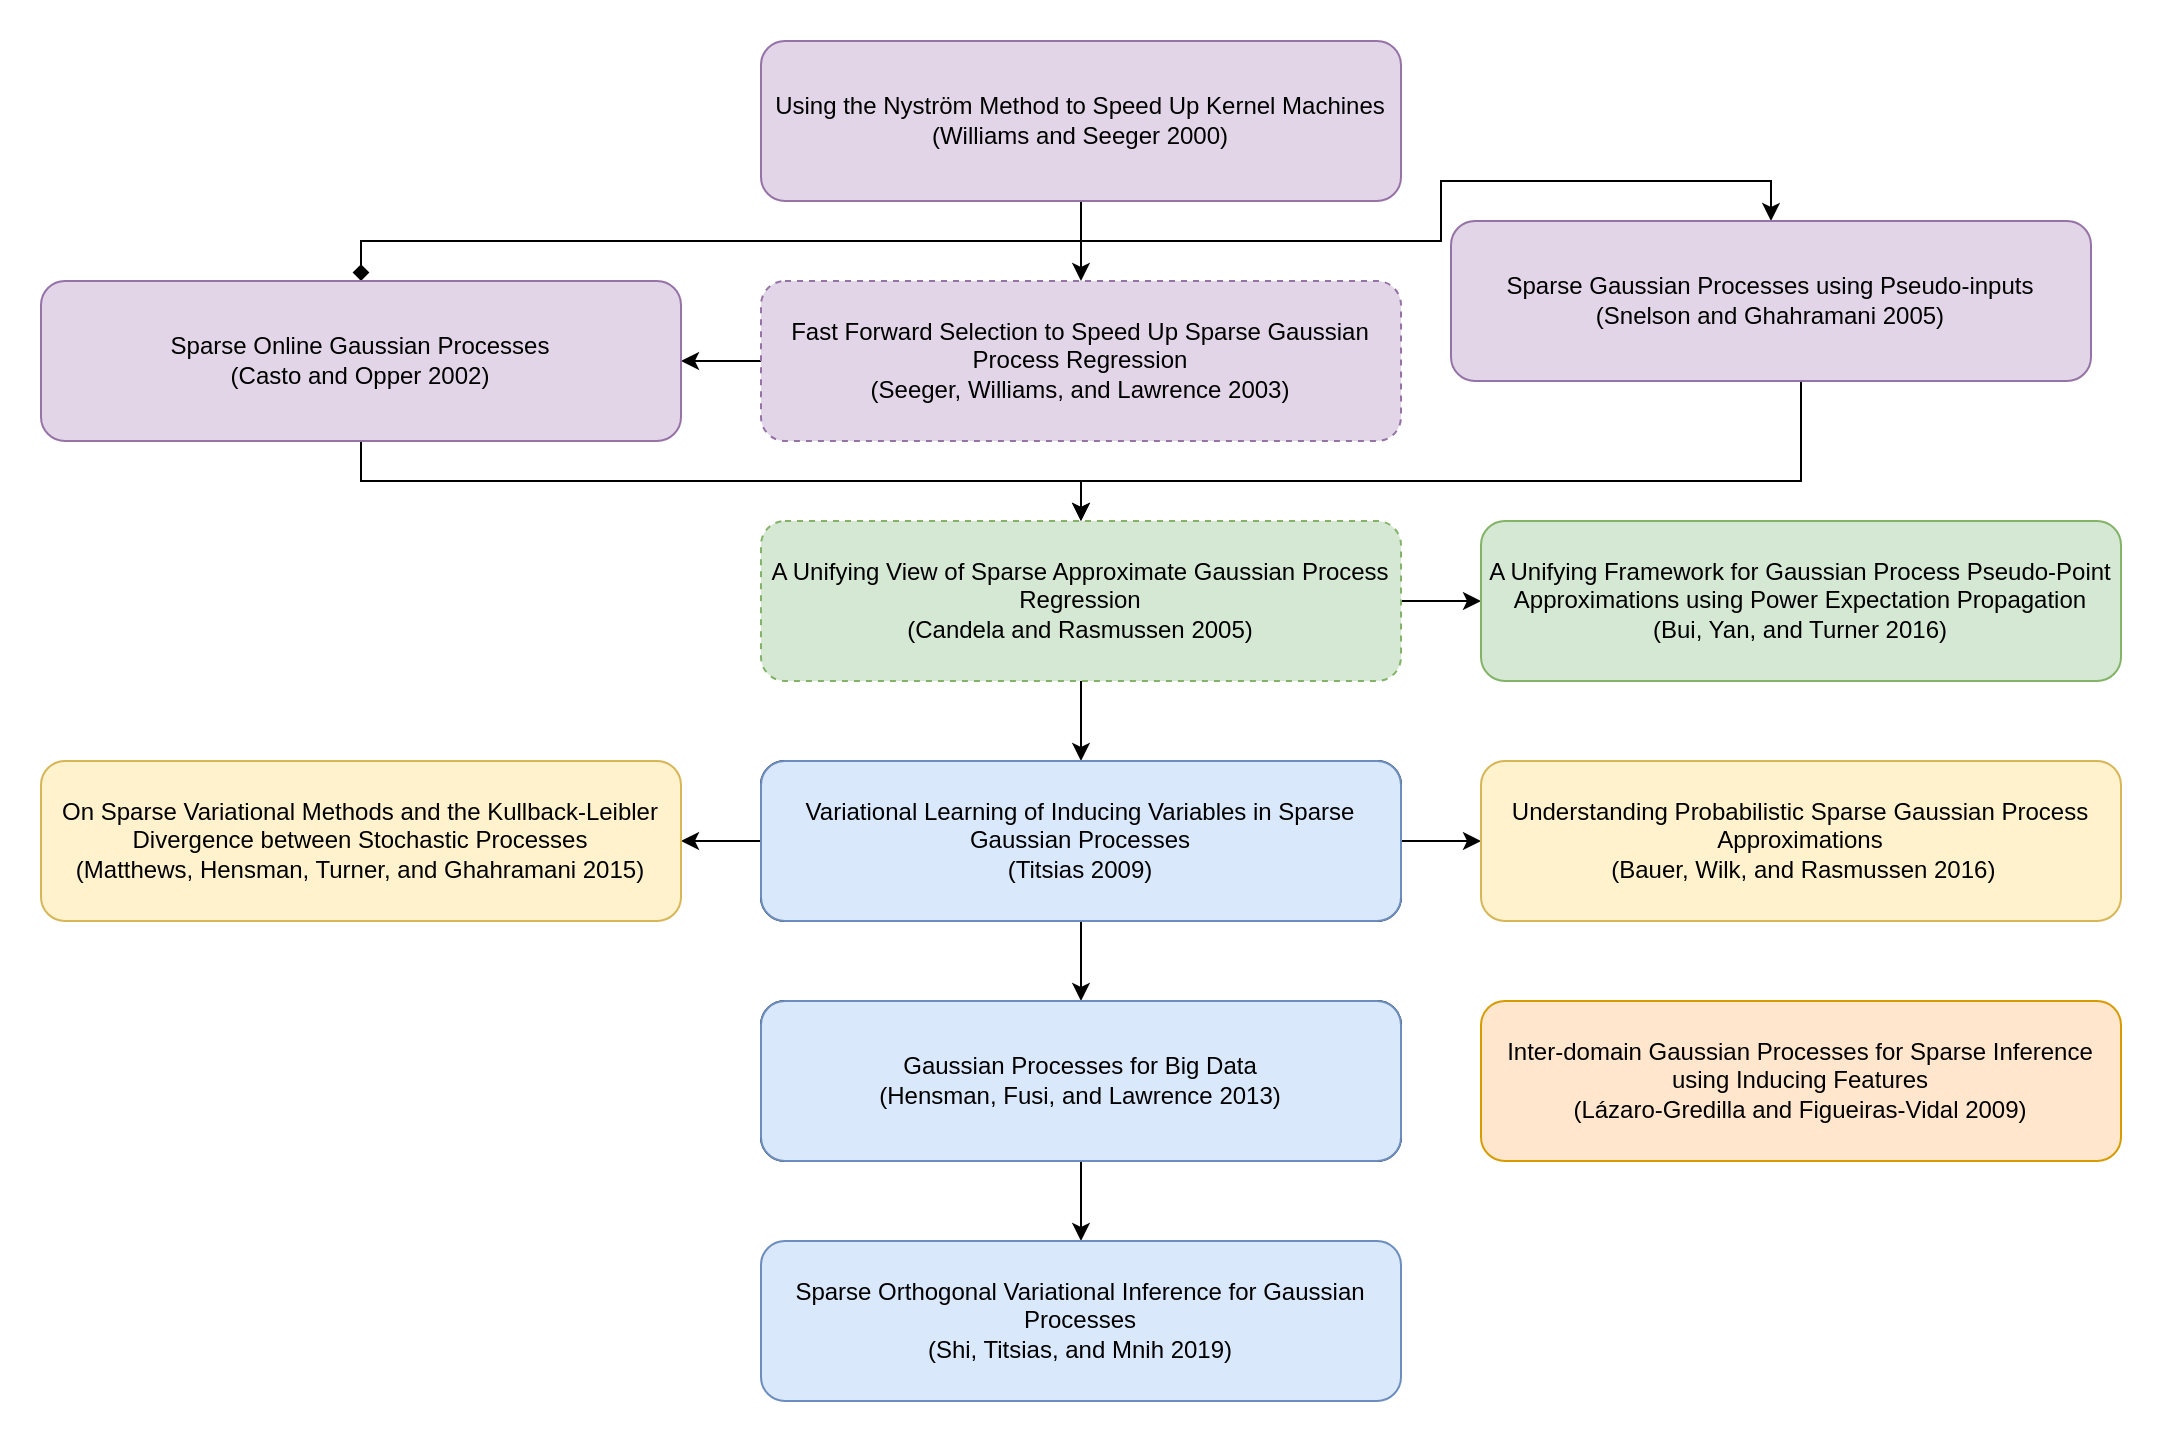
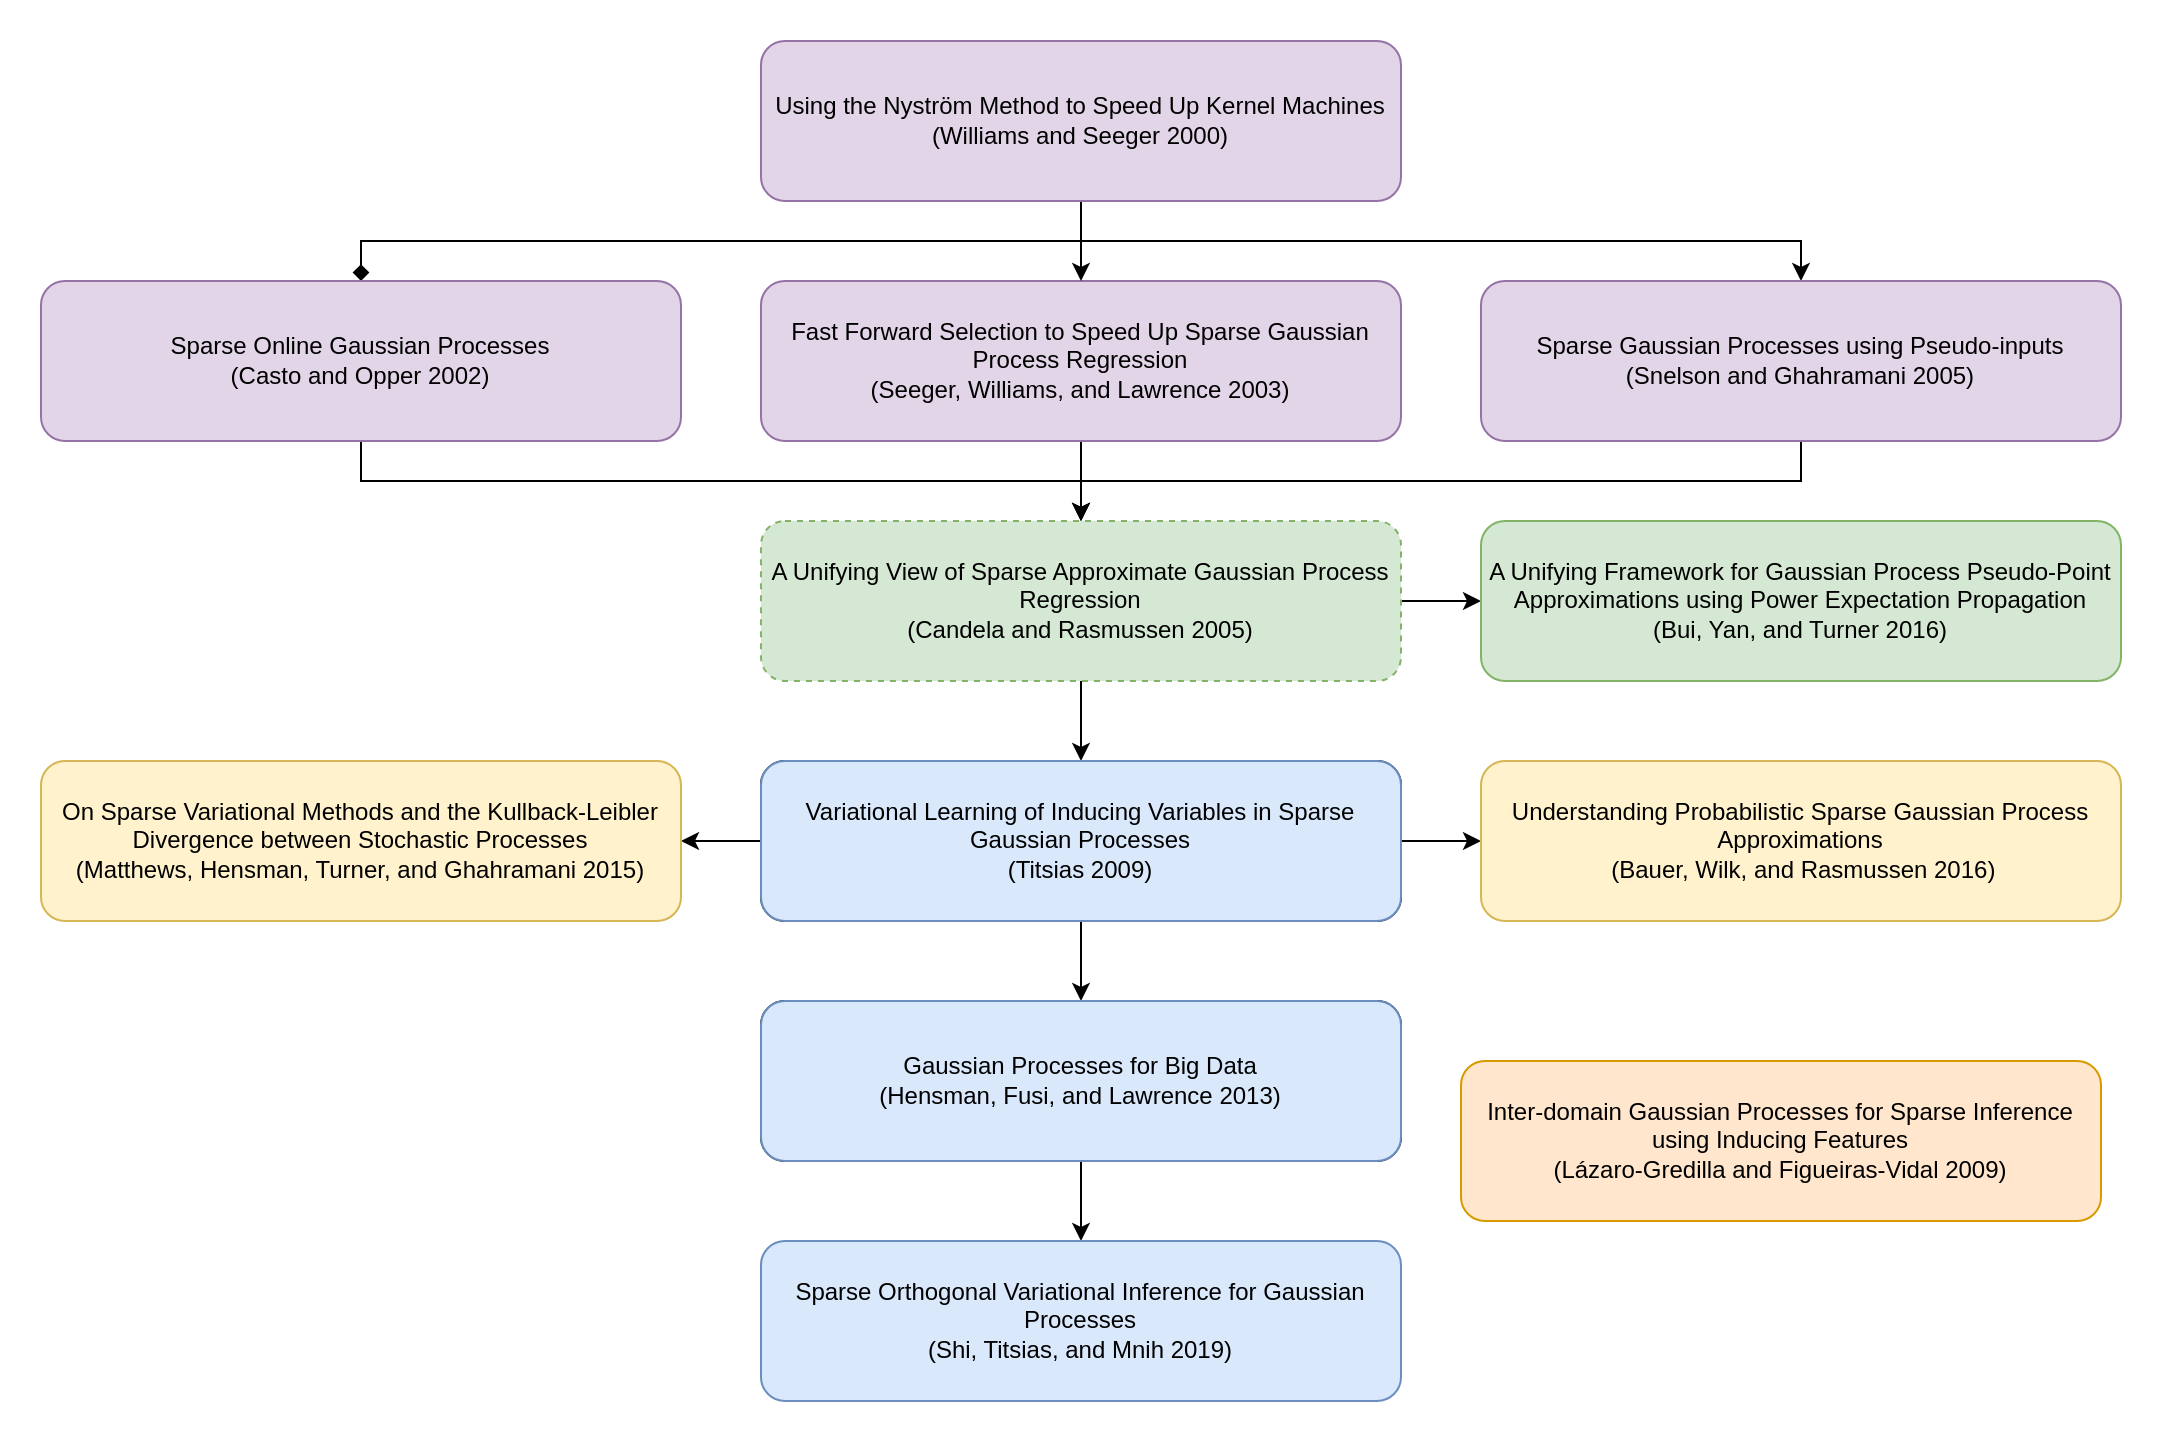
node "Sparse Gaussian Processes using Pseudo-inputs (Snelson and Ghahramani 2005)": moved (1771, 301) -> (1801, 361)
edge "Fast Forward Selection to Speed Up Sparse Gaussian Process Regression (Seeger, Williams, and Lawrence 2003)" -> "Sparse Online Gaussian Processes (Casto and Opper 2002)": now "Fast Forward Selection to Speed Up Sparse Gaussian Process Regression (Seeger, Williams, and Lawrence 2003)" -> "A Unifying View of Sparse Approximate Gaussian Process Regression (Candela and Rasmussen 2005)"
node "Fast Forward Selection to Speed Up Sparse Gaussian Process Regression (Seeger, Williams, and Lawrence 2003)": style dashed -> solid
node "Inter-domain Gaussian Processes for Sparse Inference using Inducing Features (Lázaro-Gredilla and Figueiras-Vidal 2009)": moved (1801, 1081) -> (1781, 1141)
